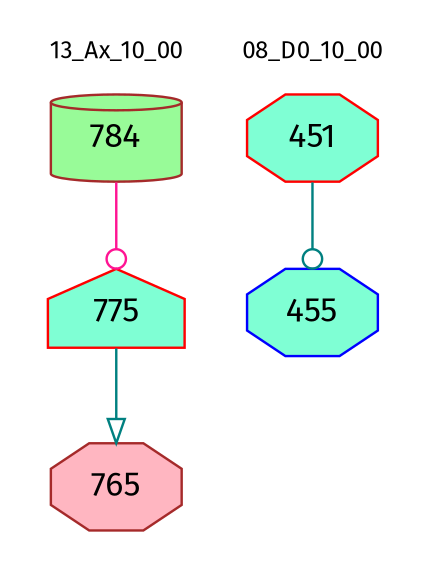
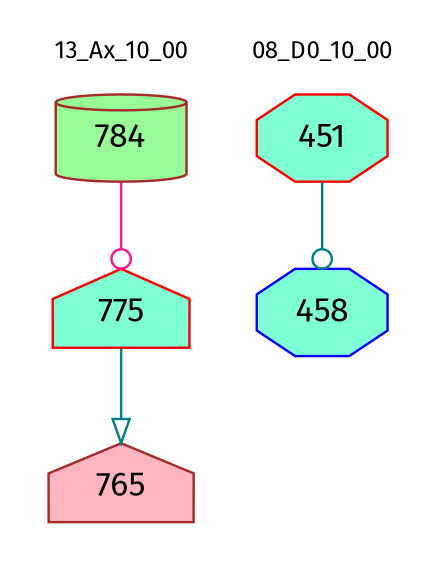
node "455": label "455" -> "458"
node "765": shape octagon -> house
